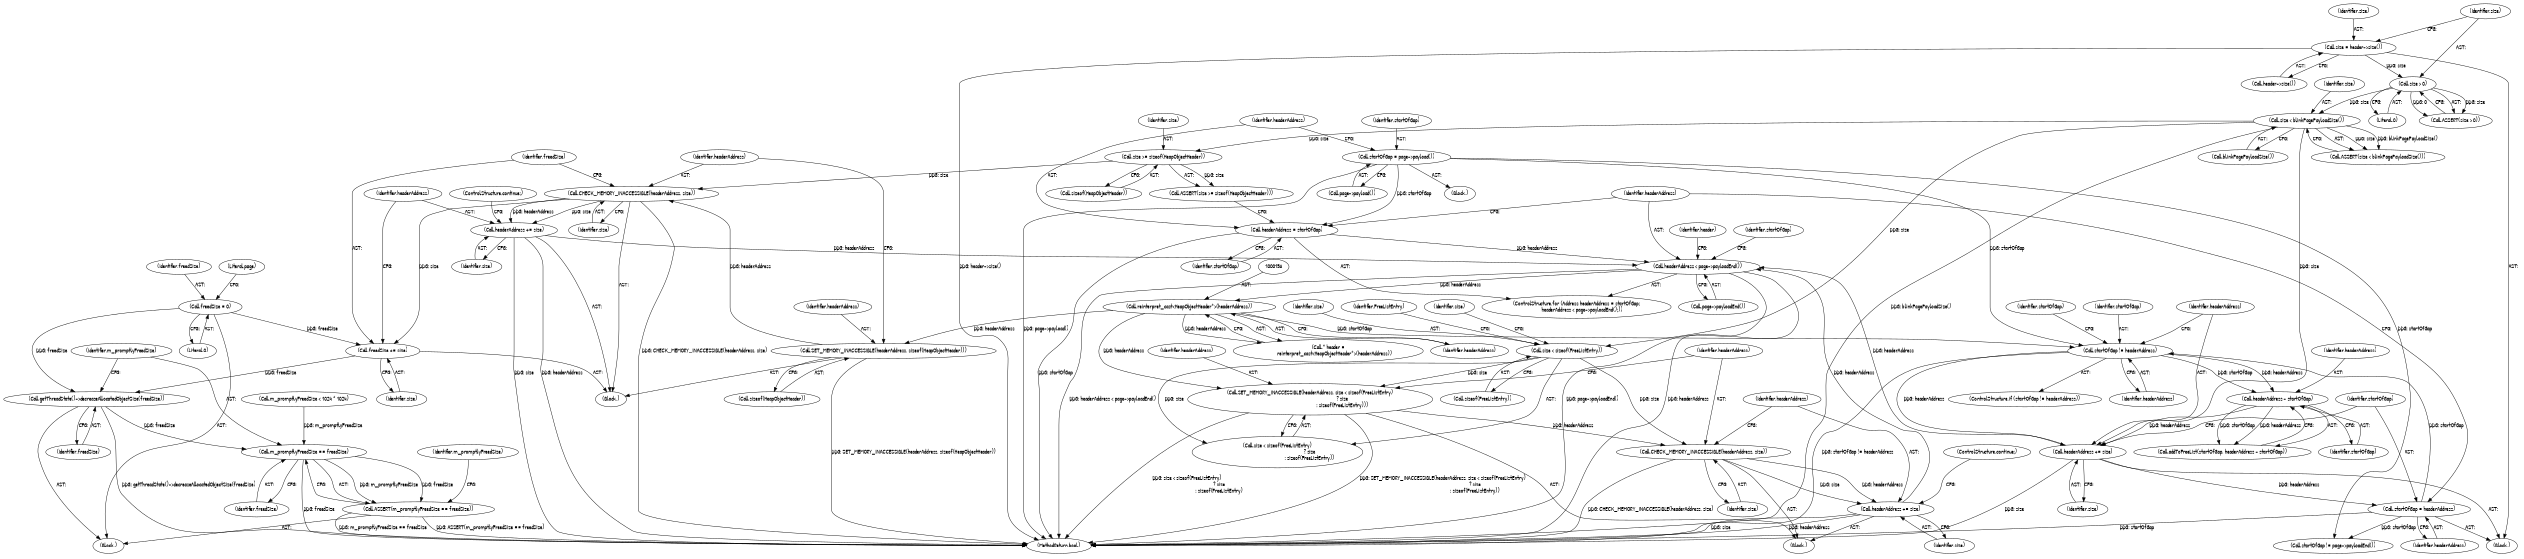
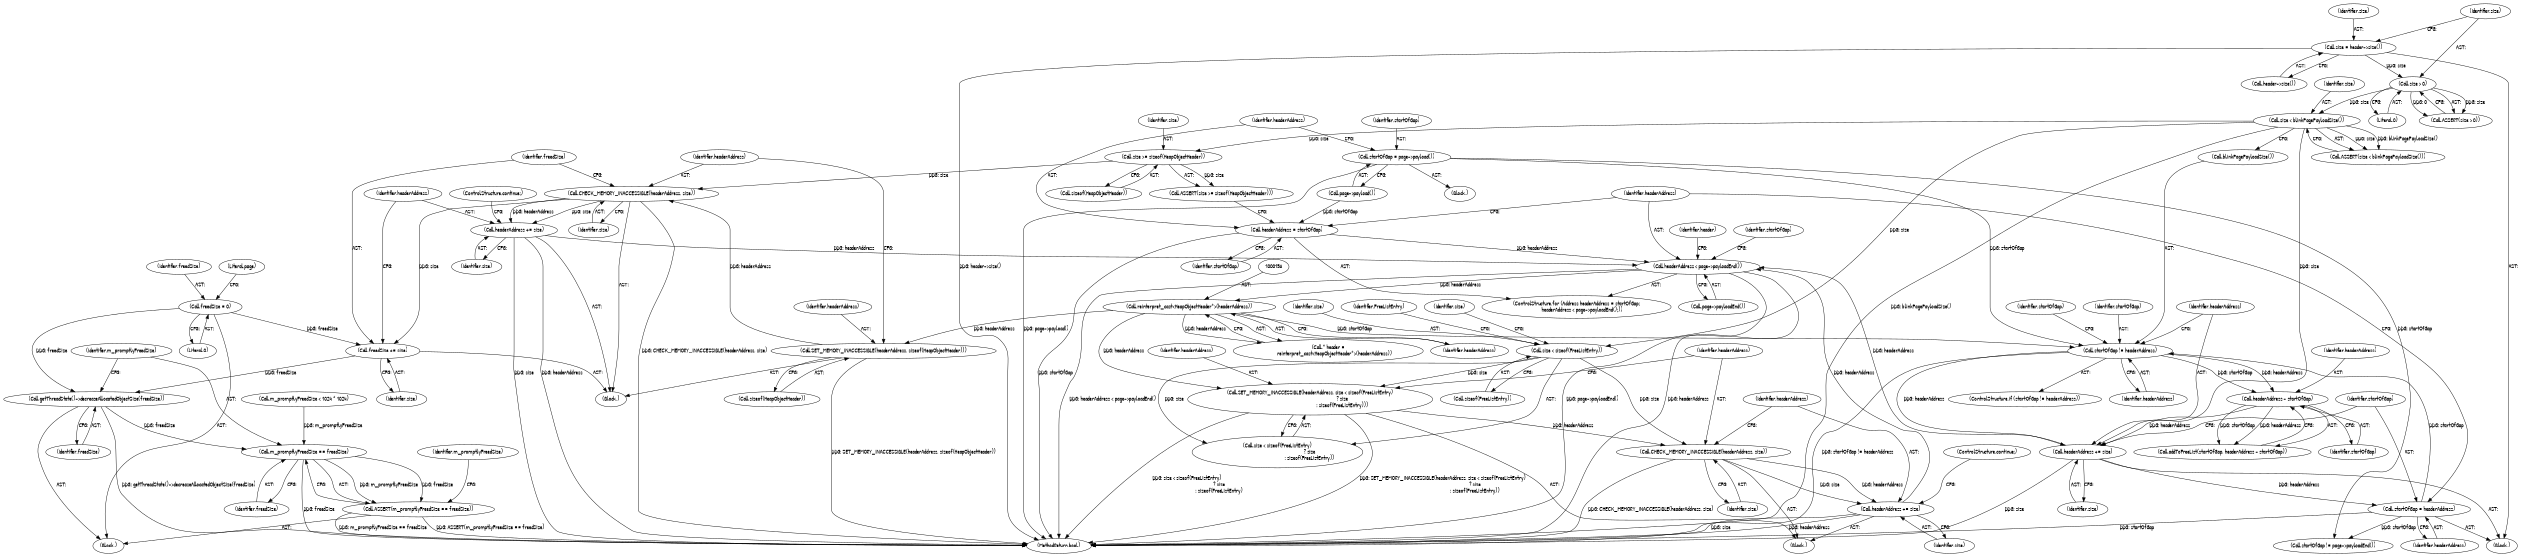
edge "(Call,blinkPagePayloadSize())" -> "(Call,size < blinkPagePayloadSize())": now "(Call,blinkPagePayloadSize())" -> "(Call,startOfGap != headerAddress)"
edge "(Call,startOfGap = page->payload())" -> "(Call,headerAddress = startOfGap)": now "(Call,page->payload())" -> "(Call,headerAddress = startOfGap)"
